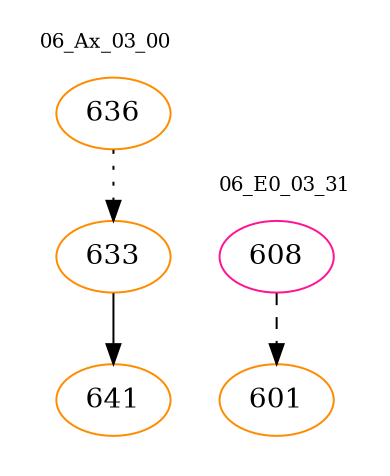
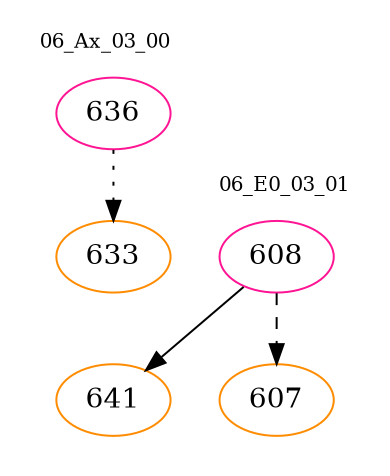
node "636": color darkorange -> deeppink
cluster "06_E0_03_31": label "06_E0_03_31" -> "06_E0_03_01"
edge "633" -> "641": now "608" -> "641"
node "601": label "601" -> "607"
